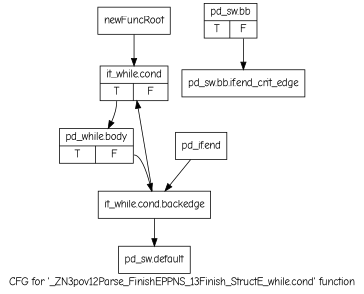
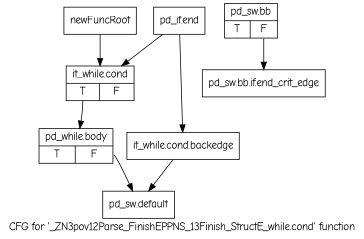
edge "it_while.cond.backedge" -> "it_while.cond": now "pd_if.end" -> "it_while.cond"
edge "pd_while.body" -> "it_while.cond.backedge": now "pd_while.body" -> "pd_sw.default"
